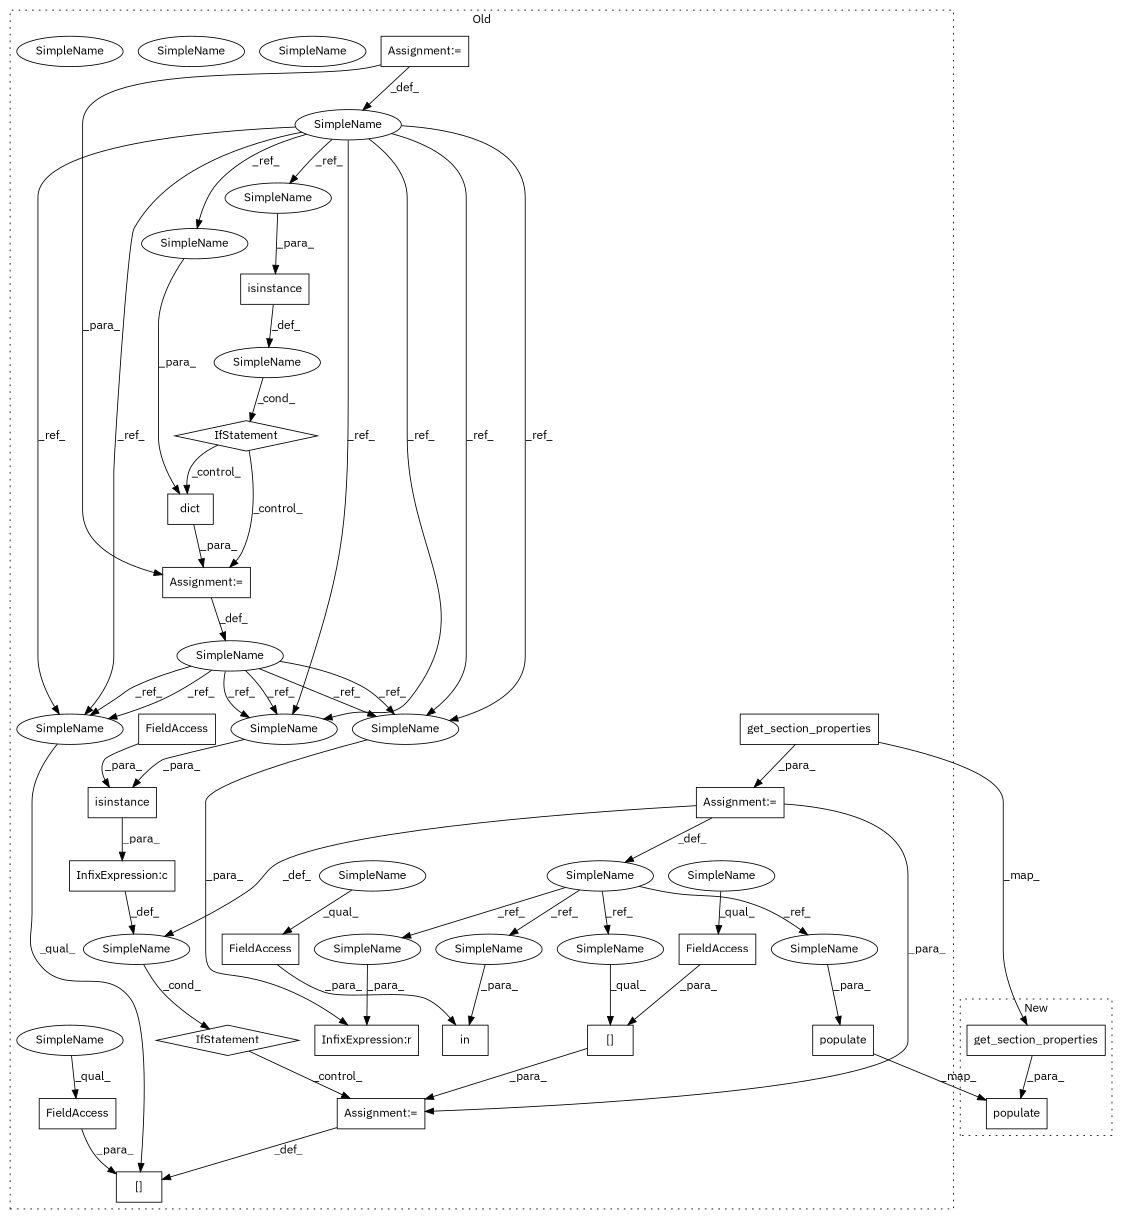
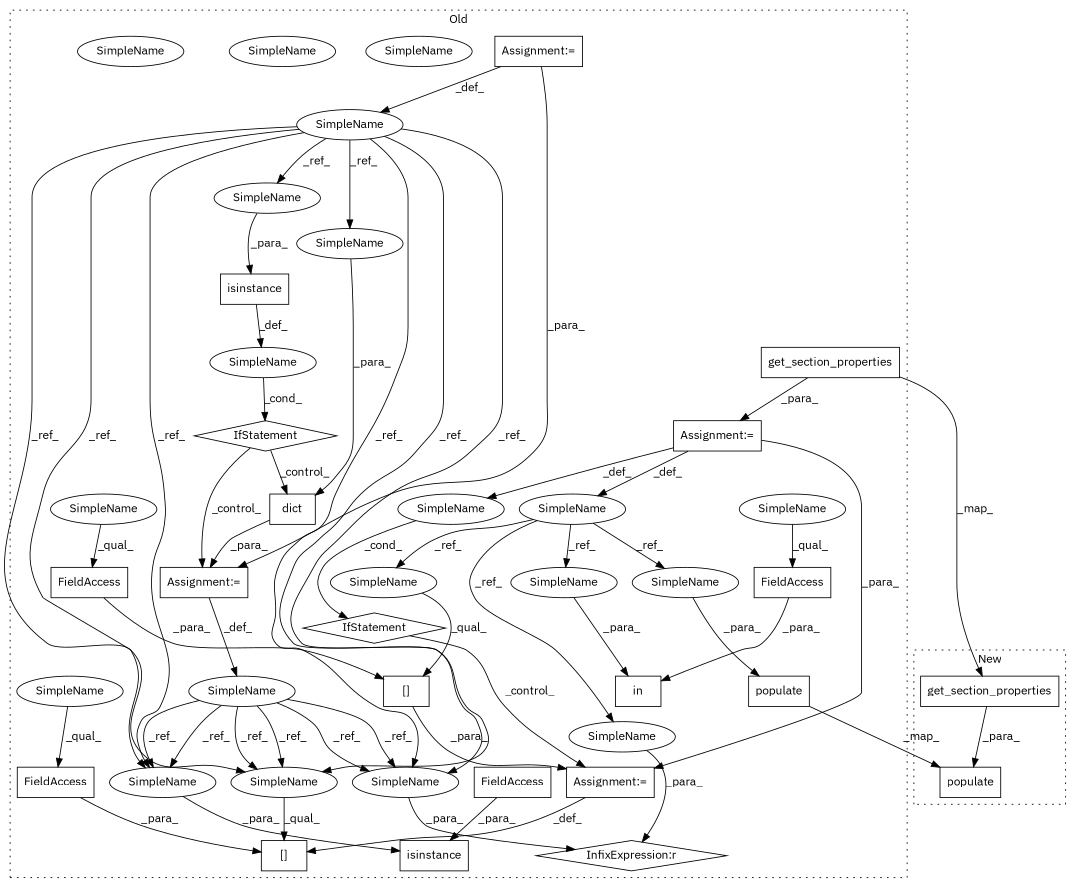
node "InfixExpression:c": removed
node "InfixExpression:r": shape box -> diamond
